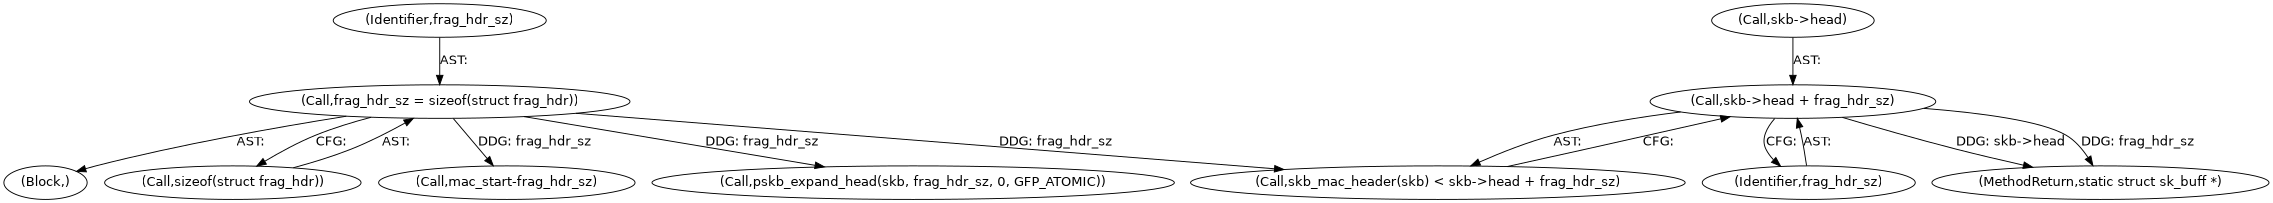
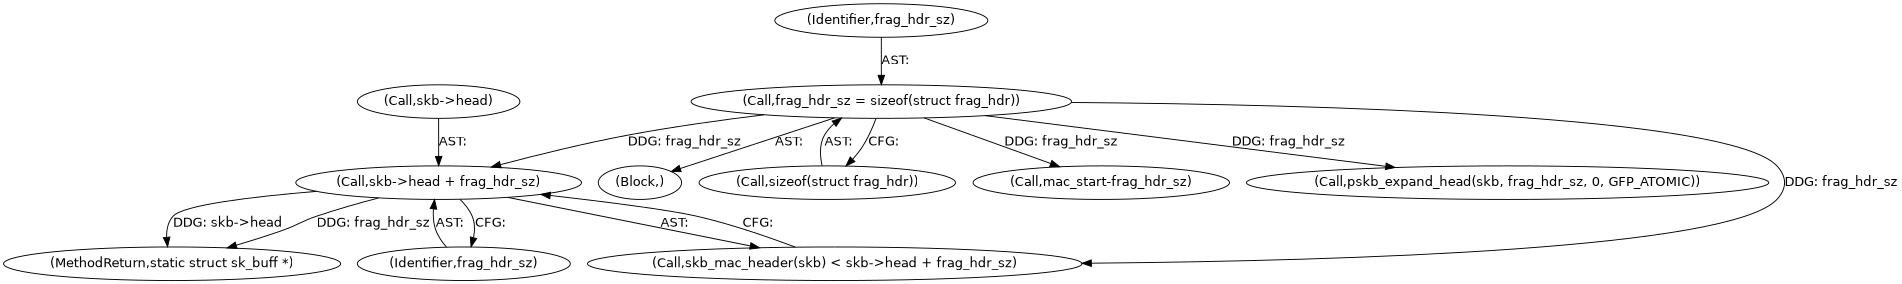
edge "(Call,frag_hdr_sz = sizeof(struct frag_hdr))" -> "(Call,skb->head + frag_hdr_sz)": added, label "DDG: frag_hdr_sz"
